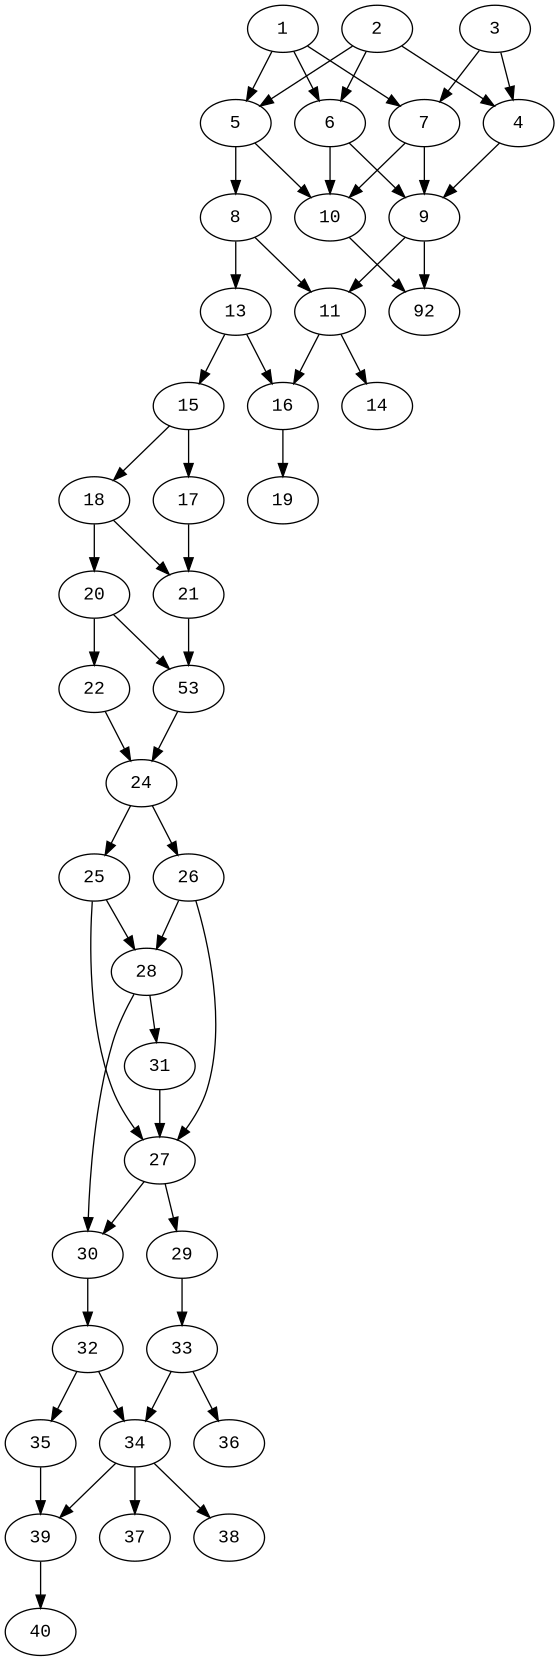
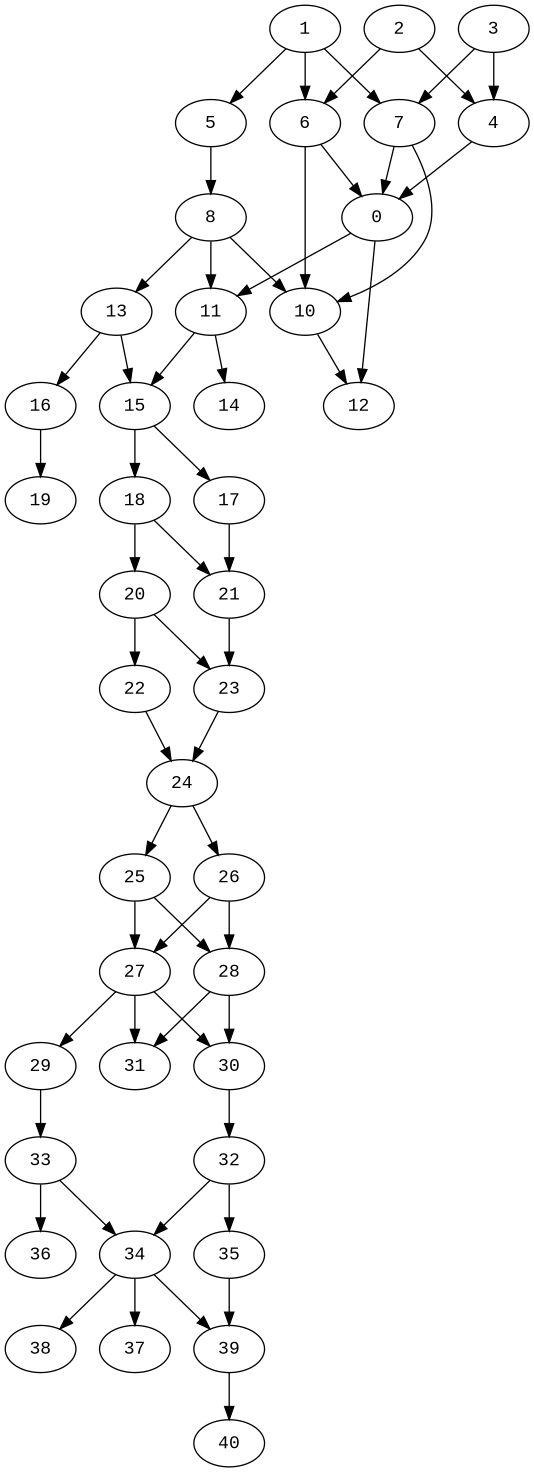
edge "2" -> "5": removed
edge "5" -> "10": now "8" -> "10"
node "9": label "9" -> "0"
node "92": label "92" -> "12"
edge "11" -> "16": now "11" -> "15"
node "53": label "53" -> "23"
edge "31" -> "27": reversed
